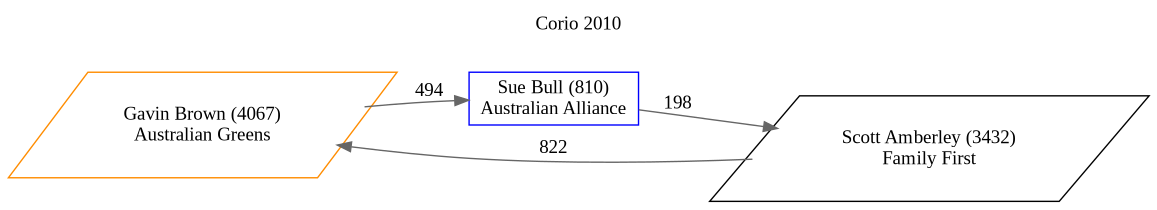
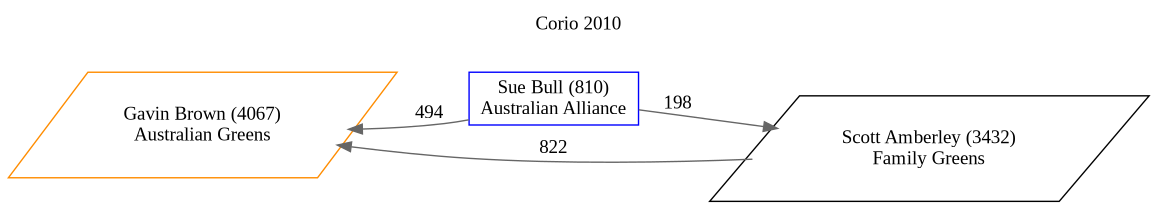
edge "Gavin Brown (4067) Australian Greens" -> "Sue Bull (810) Australian Alliance": reversed
node "Scott Amberley (3432) Family First": label "Scott Amberley (3432) Family First" -> "Scott Amberley (3432) Family Greens"
